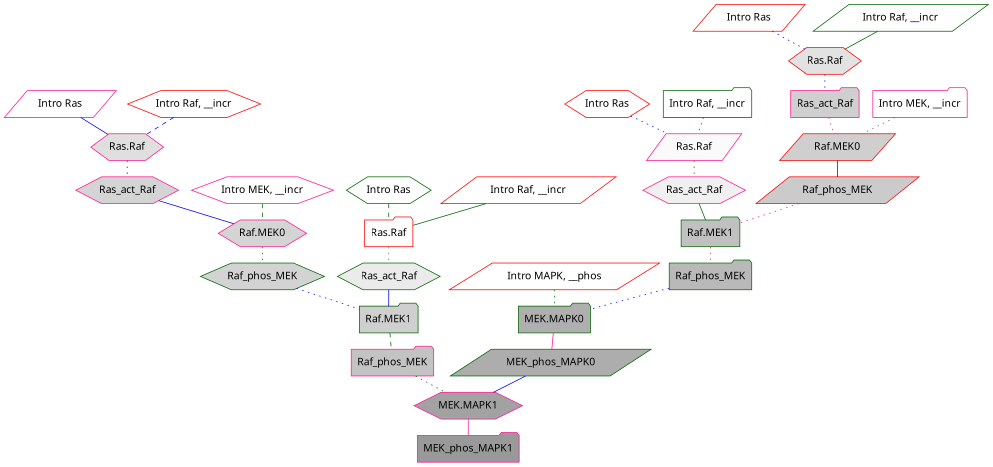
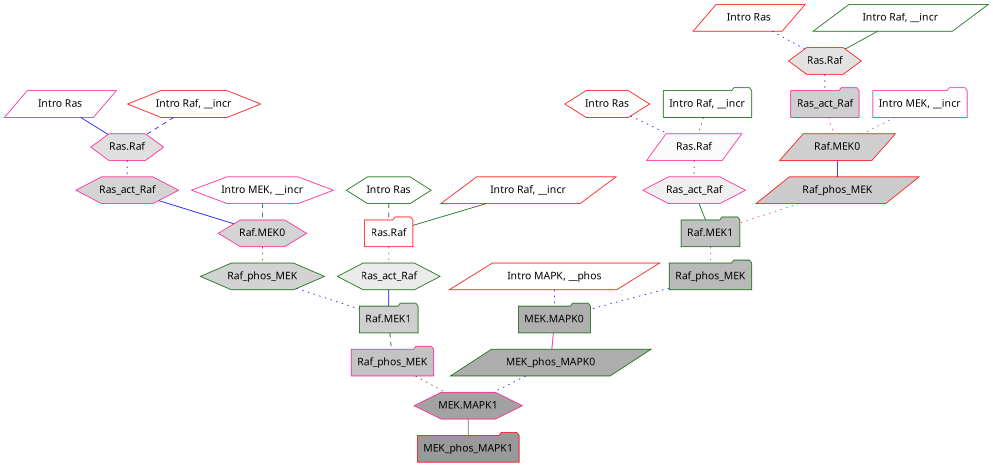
edge "Intro MAPK, __phos" -- "MEK.MAPK0": color darkgreen -> blue
edge "MEK_phos_MAPK0" -- "MEK.MAPK1": style solid -> dotted
edge "MEK.MAPK1" -- "MEK_phos_MAPK1": color deeppink -> gray40
node "MEK_phos_MAPK1": color deeppink -> red
